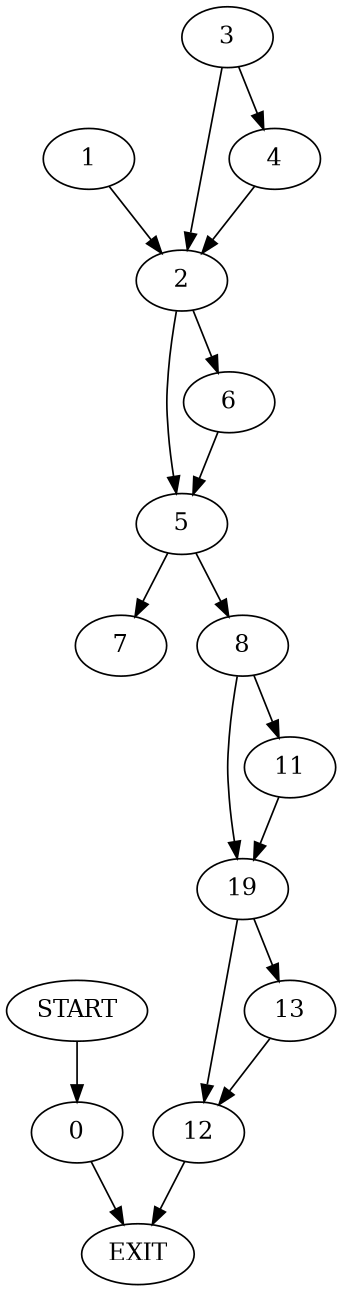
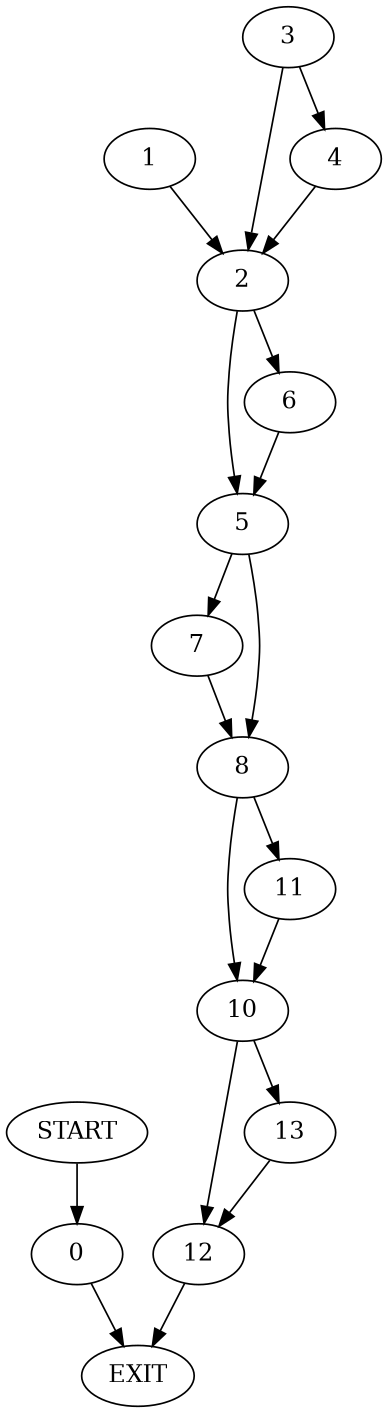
edge "7" -> "8": added
node "19": label "19" -> "10"
